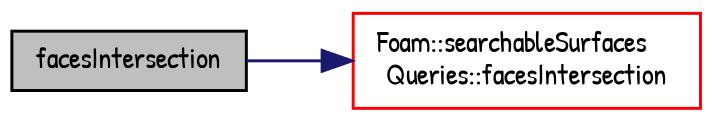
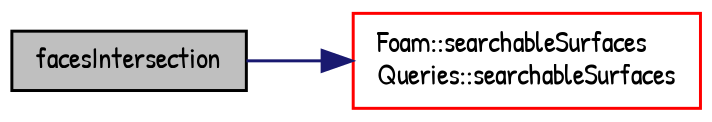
node "Foam::searchableSurfaces Queries::facesIntersection": label "Foam::searchableSurfaces Queries::facesIntersection" -> "Foam::searchableSurfaces Queries::searchableSurfaces"
